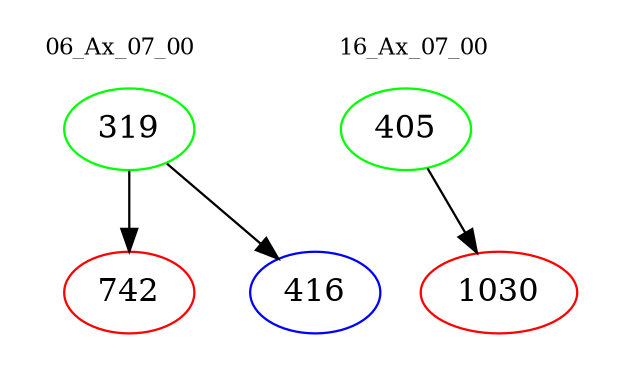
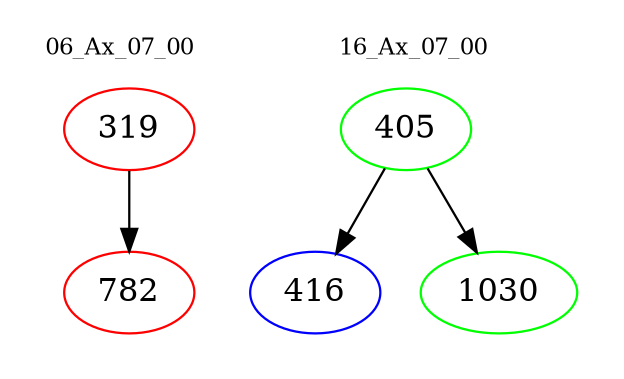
node "319": color green -> red
edge "319" -> "416": now "405" -> "416"
node "742": label "742" -> "782"
node "1030": color red -> green
